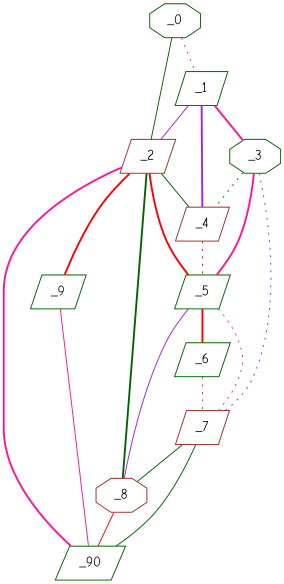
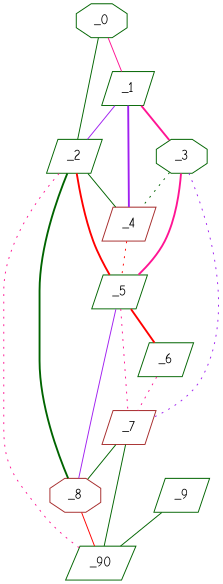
edge "_0" -- "_1": style dotted -> solid
node "_2": color brown -> darkgreen
edge "_2" -- "_9": removed
edge "_2" -- "_90": style bold -> dotted
edge "_9" -- "_90": color deeppink -> darkgreen
